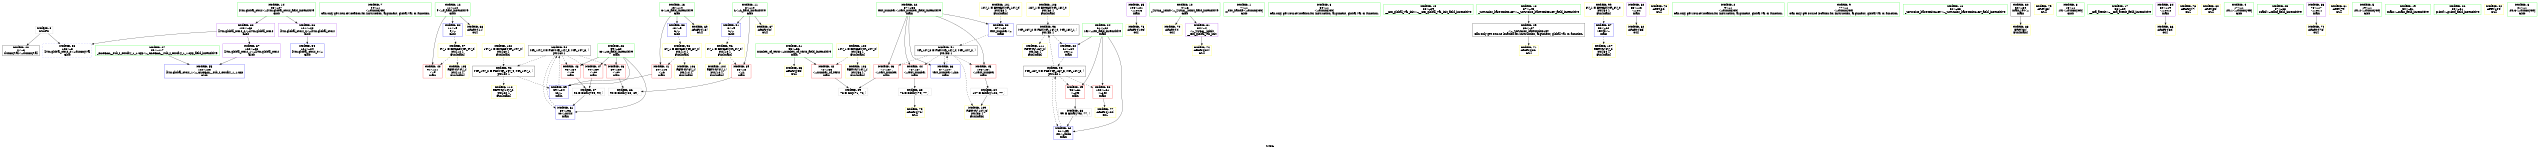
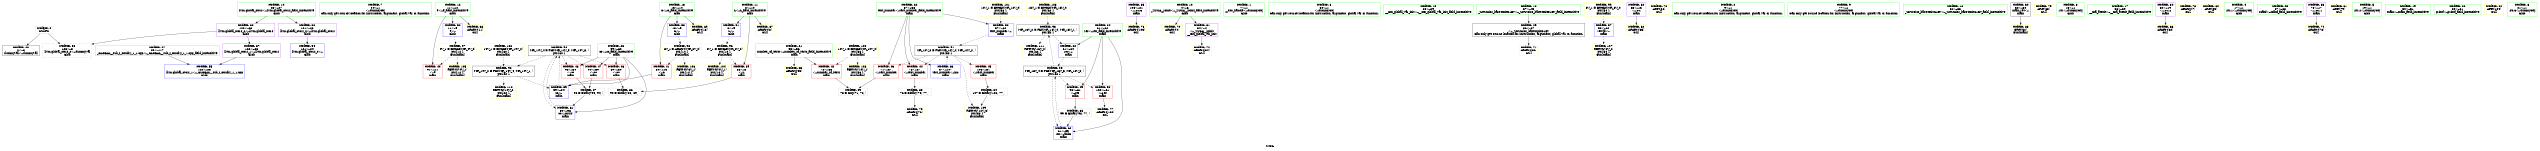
edge "NodeID: 22" -> "NodeID: 45": removed
node "NodeID: 98": text "6V_1 = ENCHI(MR_6V_0)" -> "6V_1 = APARM(MR_6V_0)"
edge "NodeID: 91" -> "NodeID: 63": removed
